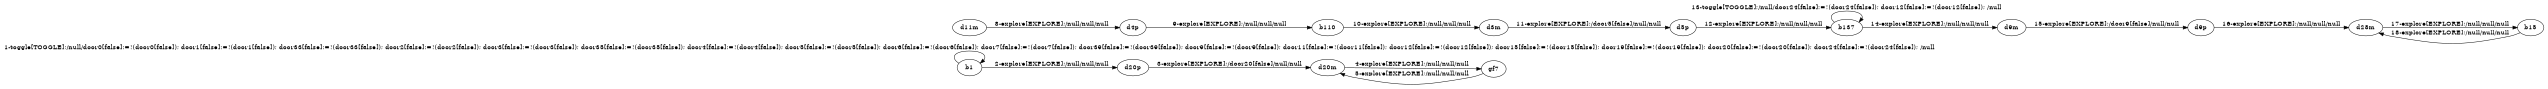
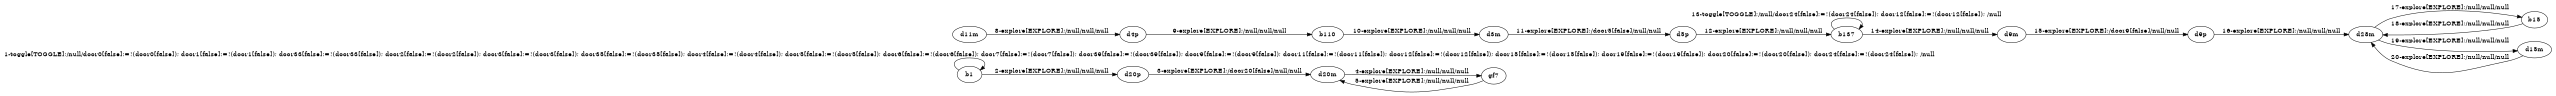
node "d15m": added
